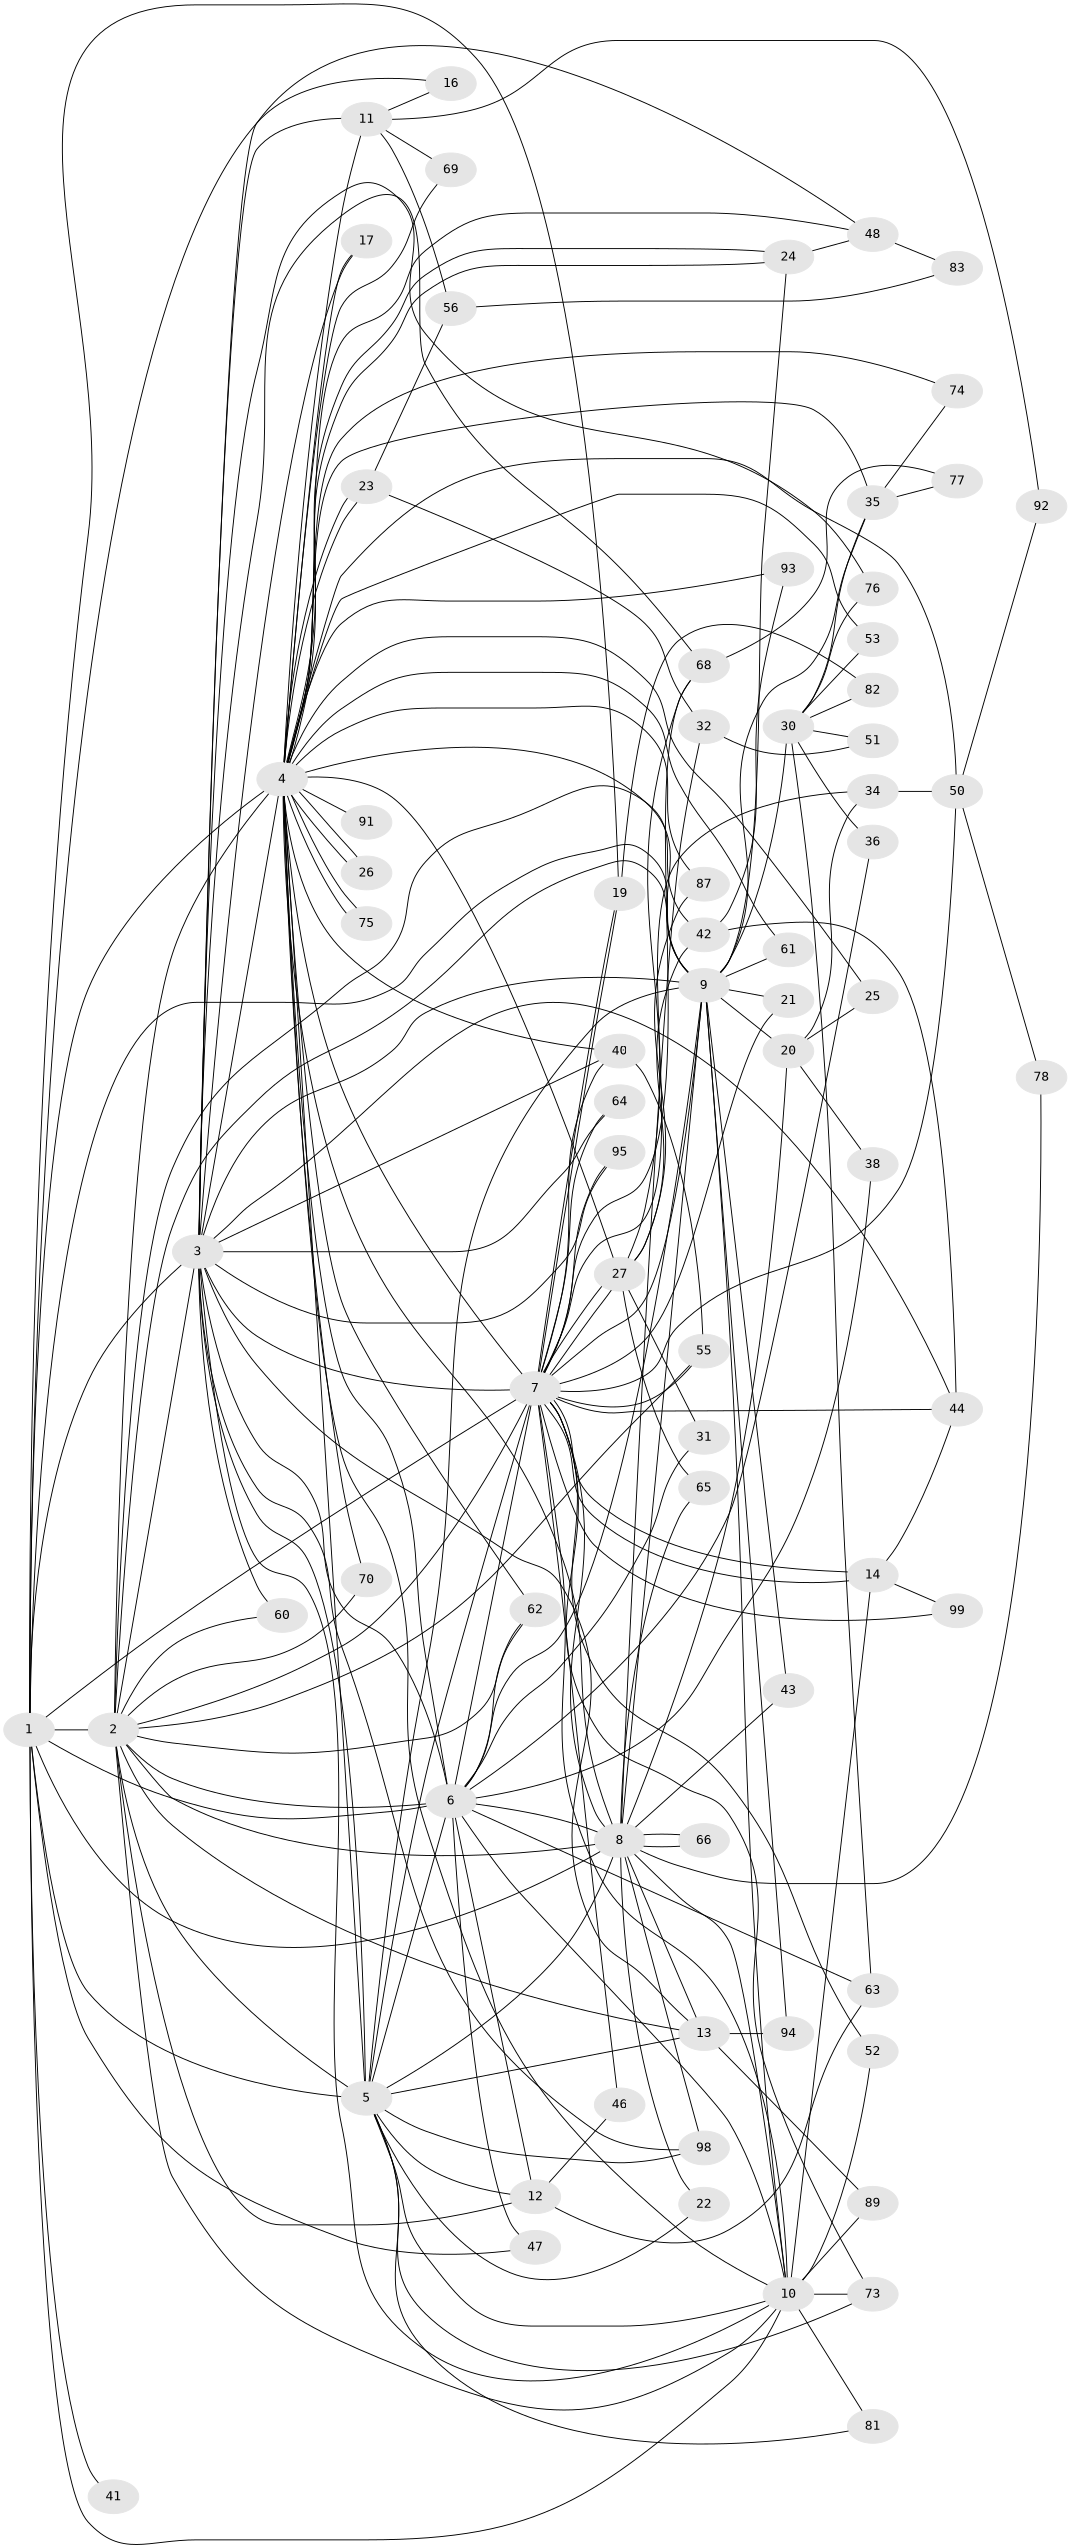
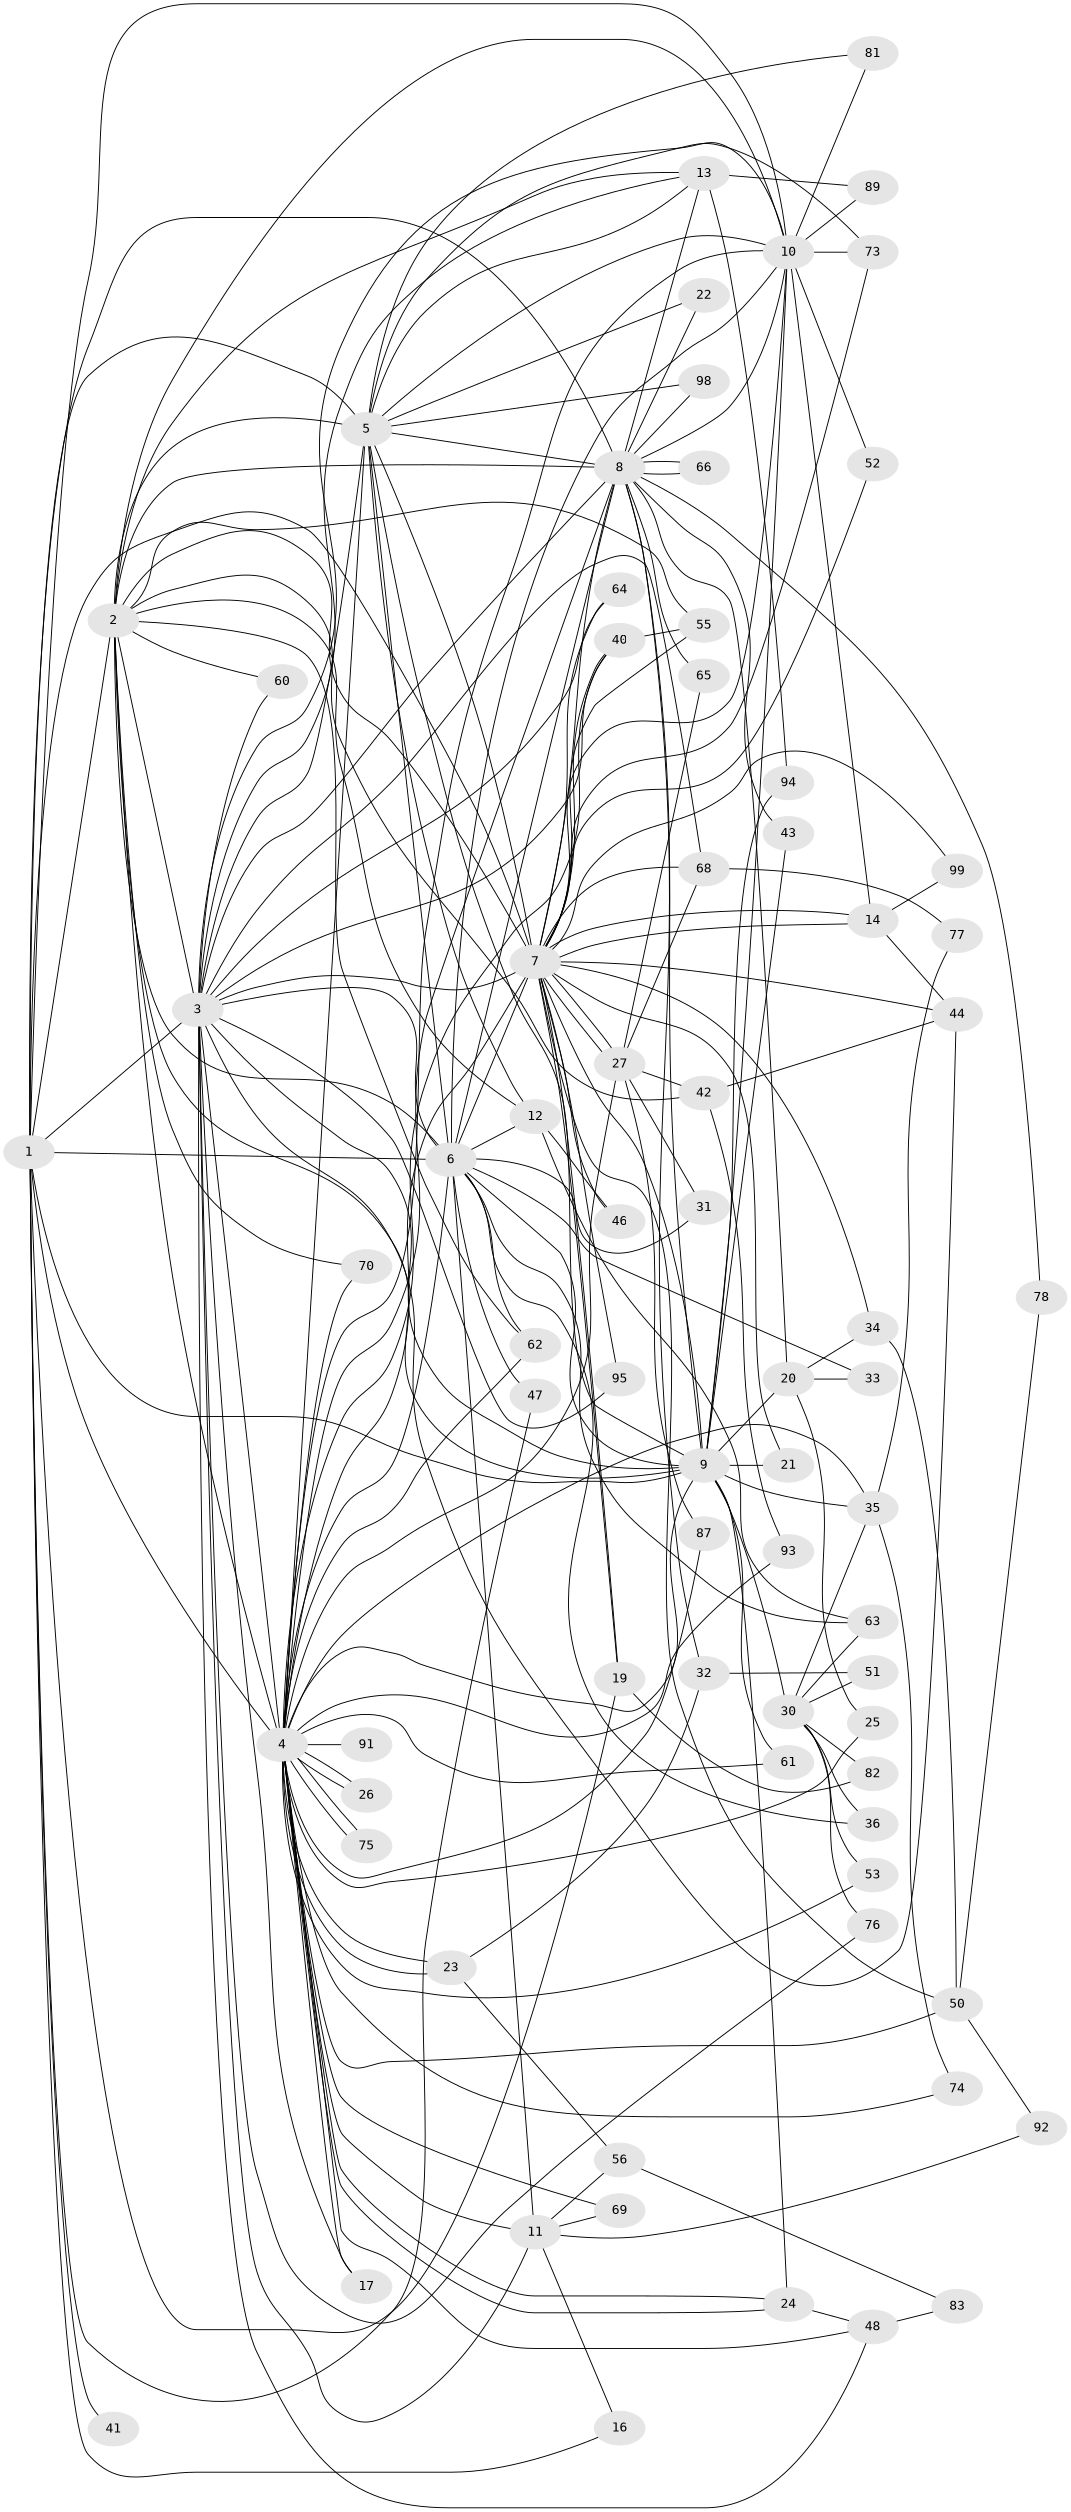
node "38": label "38" -> "33"
edge "6" -- "11": added
edge "3" -- "98": now "3" -- "8"
